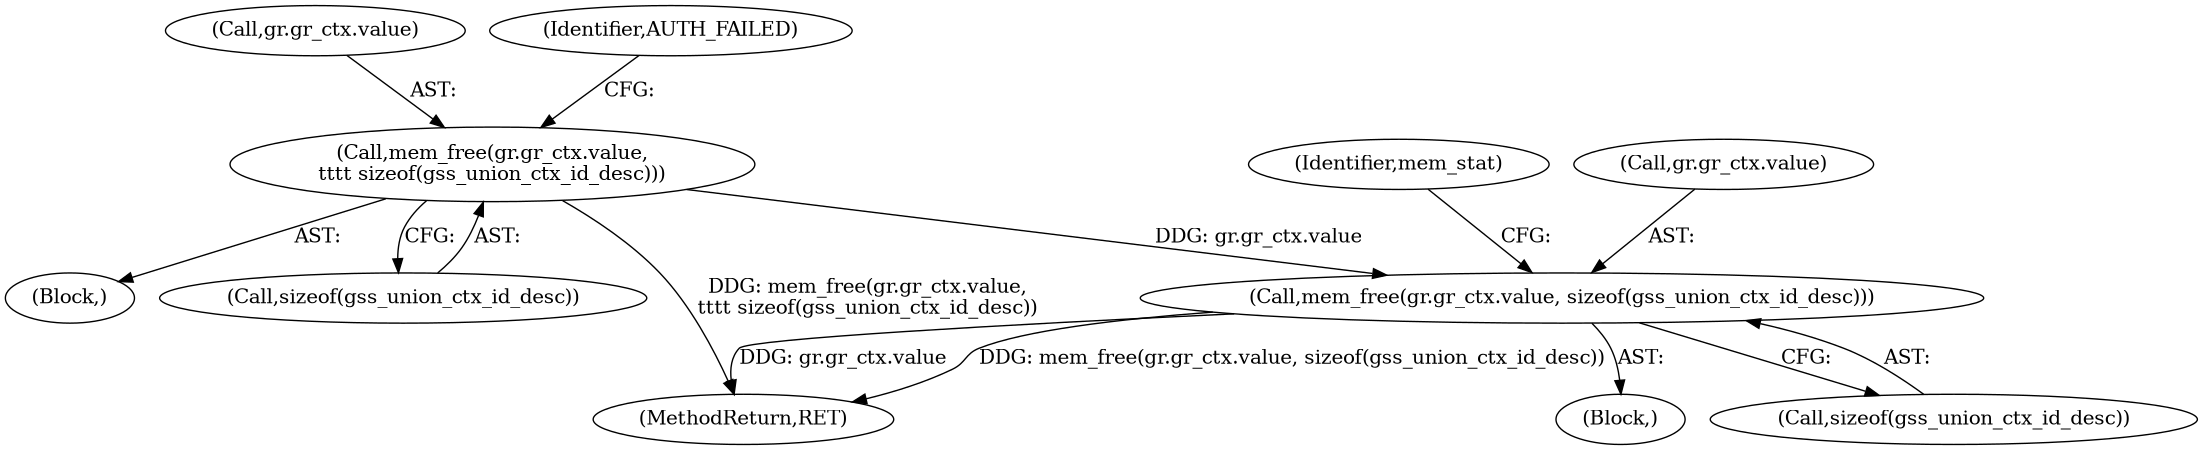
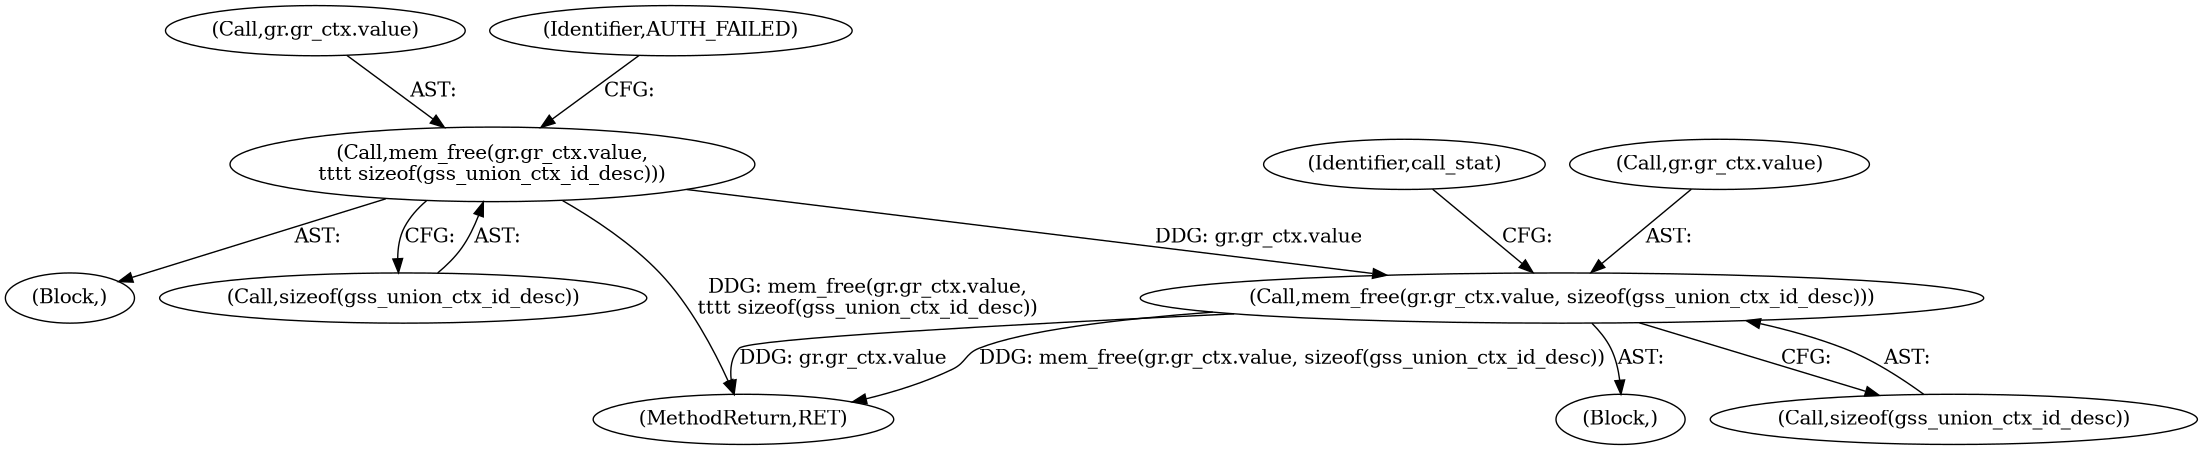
node "(Identifier,mem_stat)": label "(Identifier,mem_stat)" -> "(Identifier,call_stat)"
